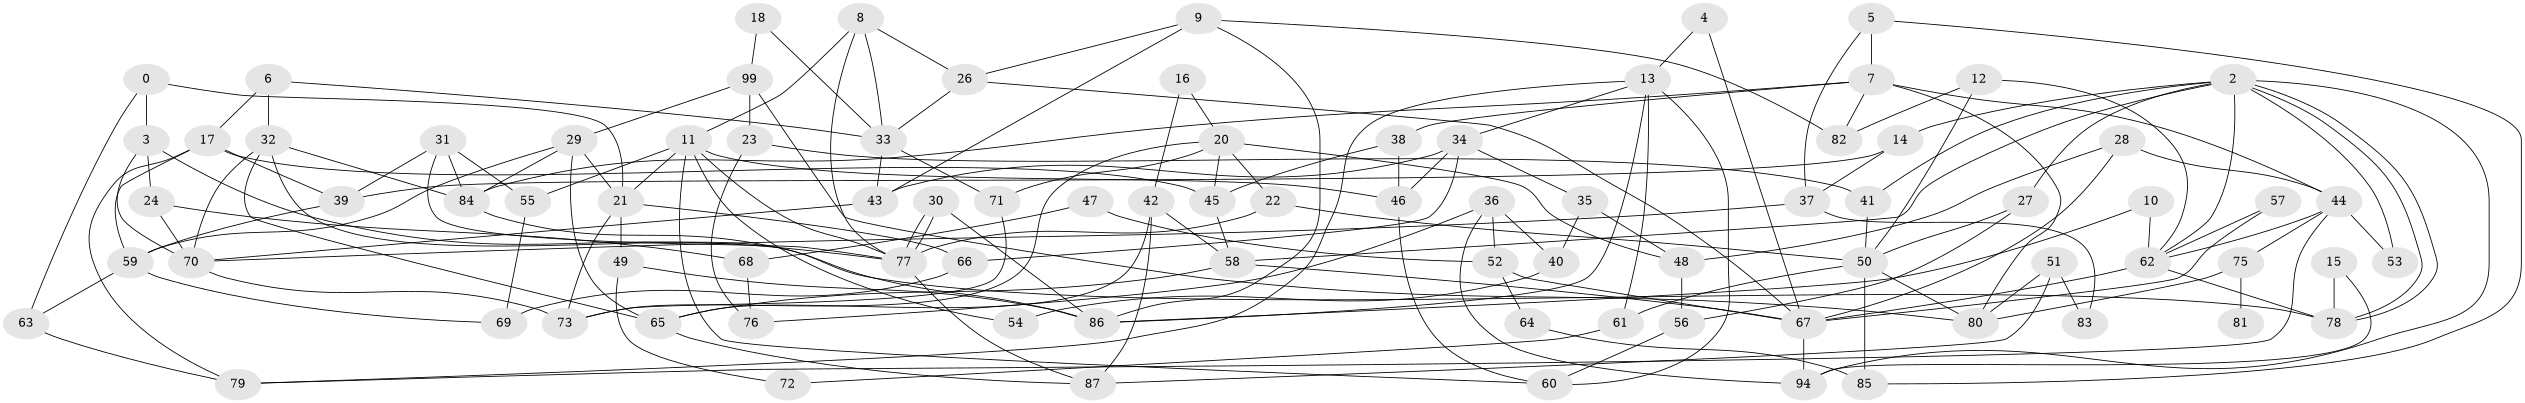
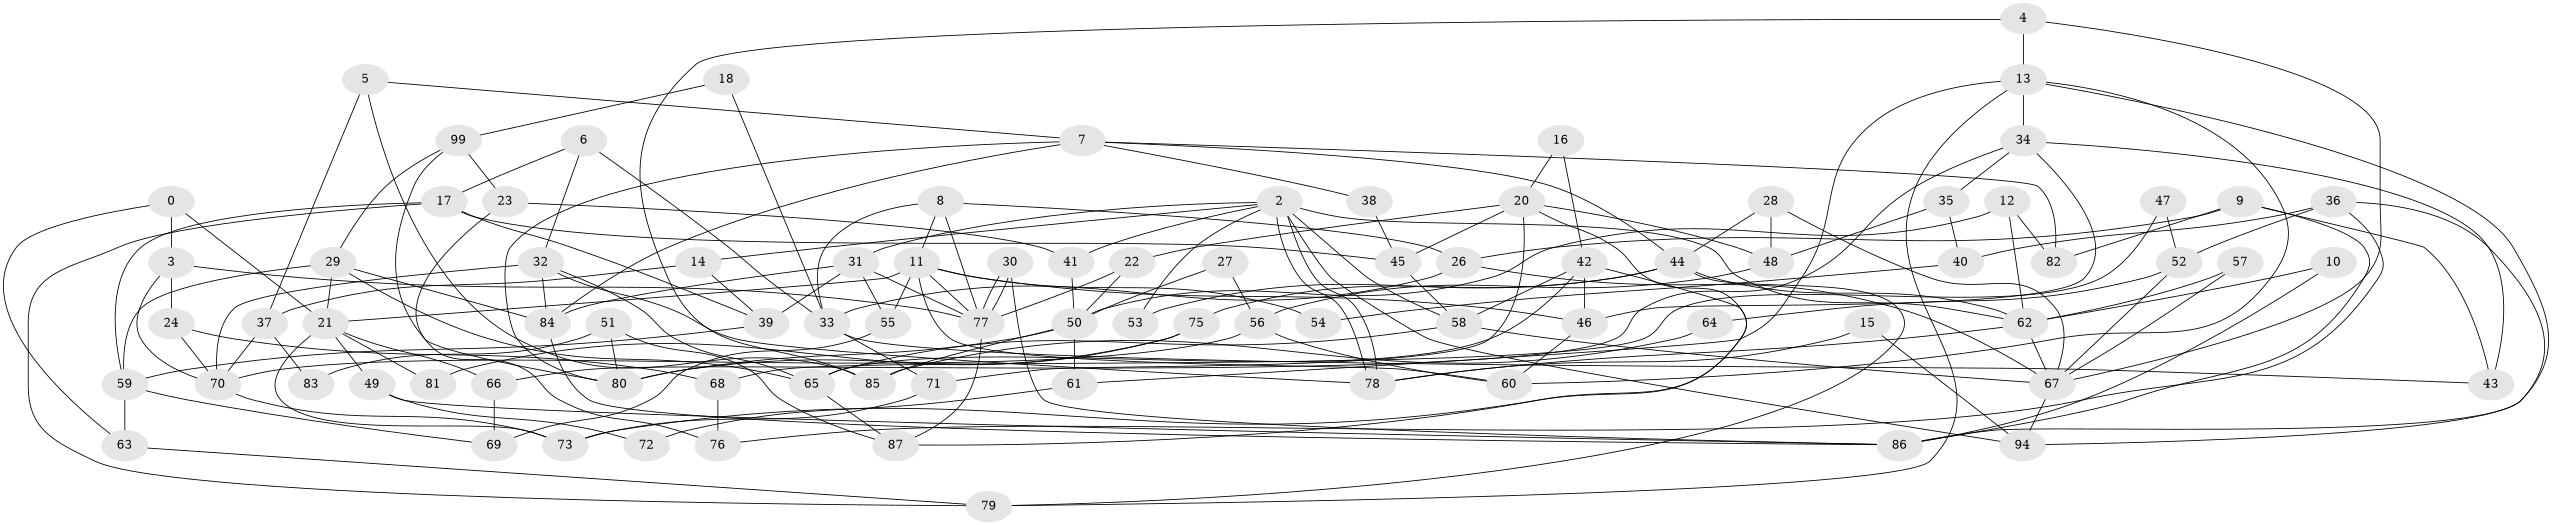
edge "4" -- "85": added
edge "2" -- "27": now "2" -- "31"
edge "38" -- "46": now "42" -- "46"
edge "43" -- "70": now "56" -- "70"
edge "21" -- "81": added
